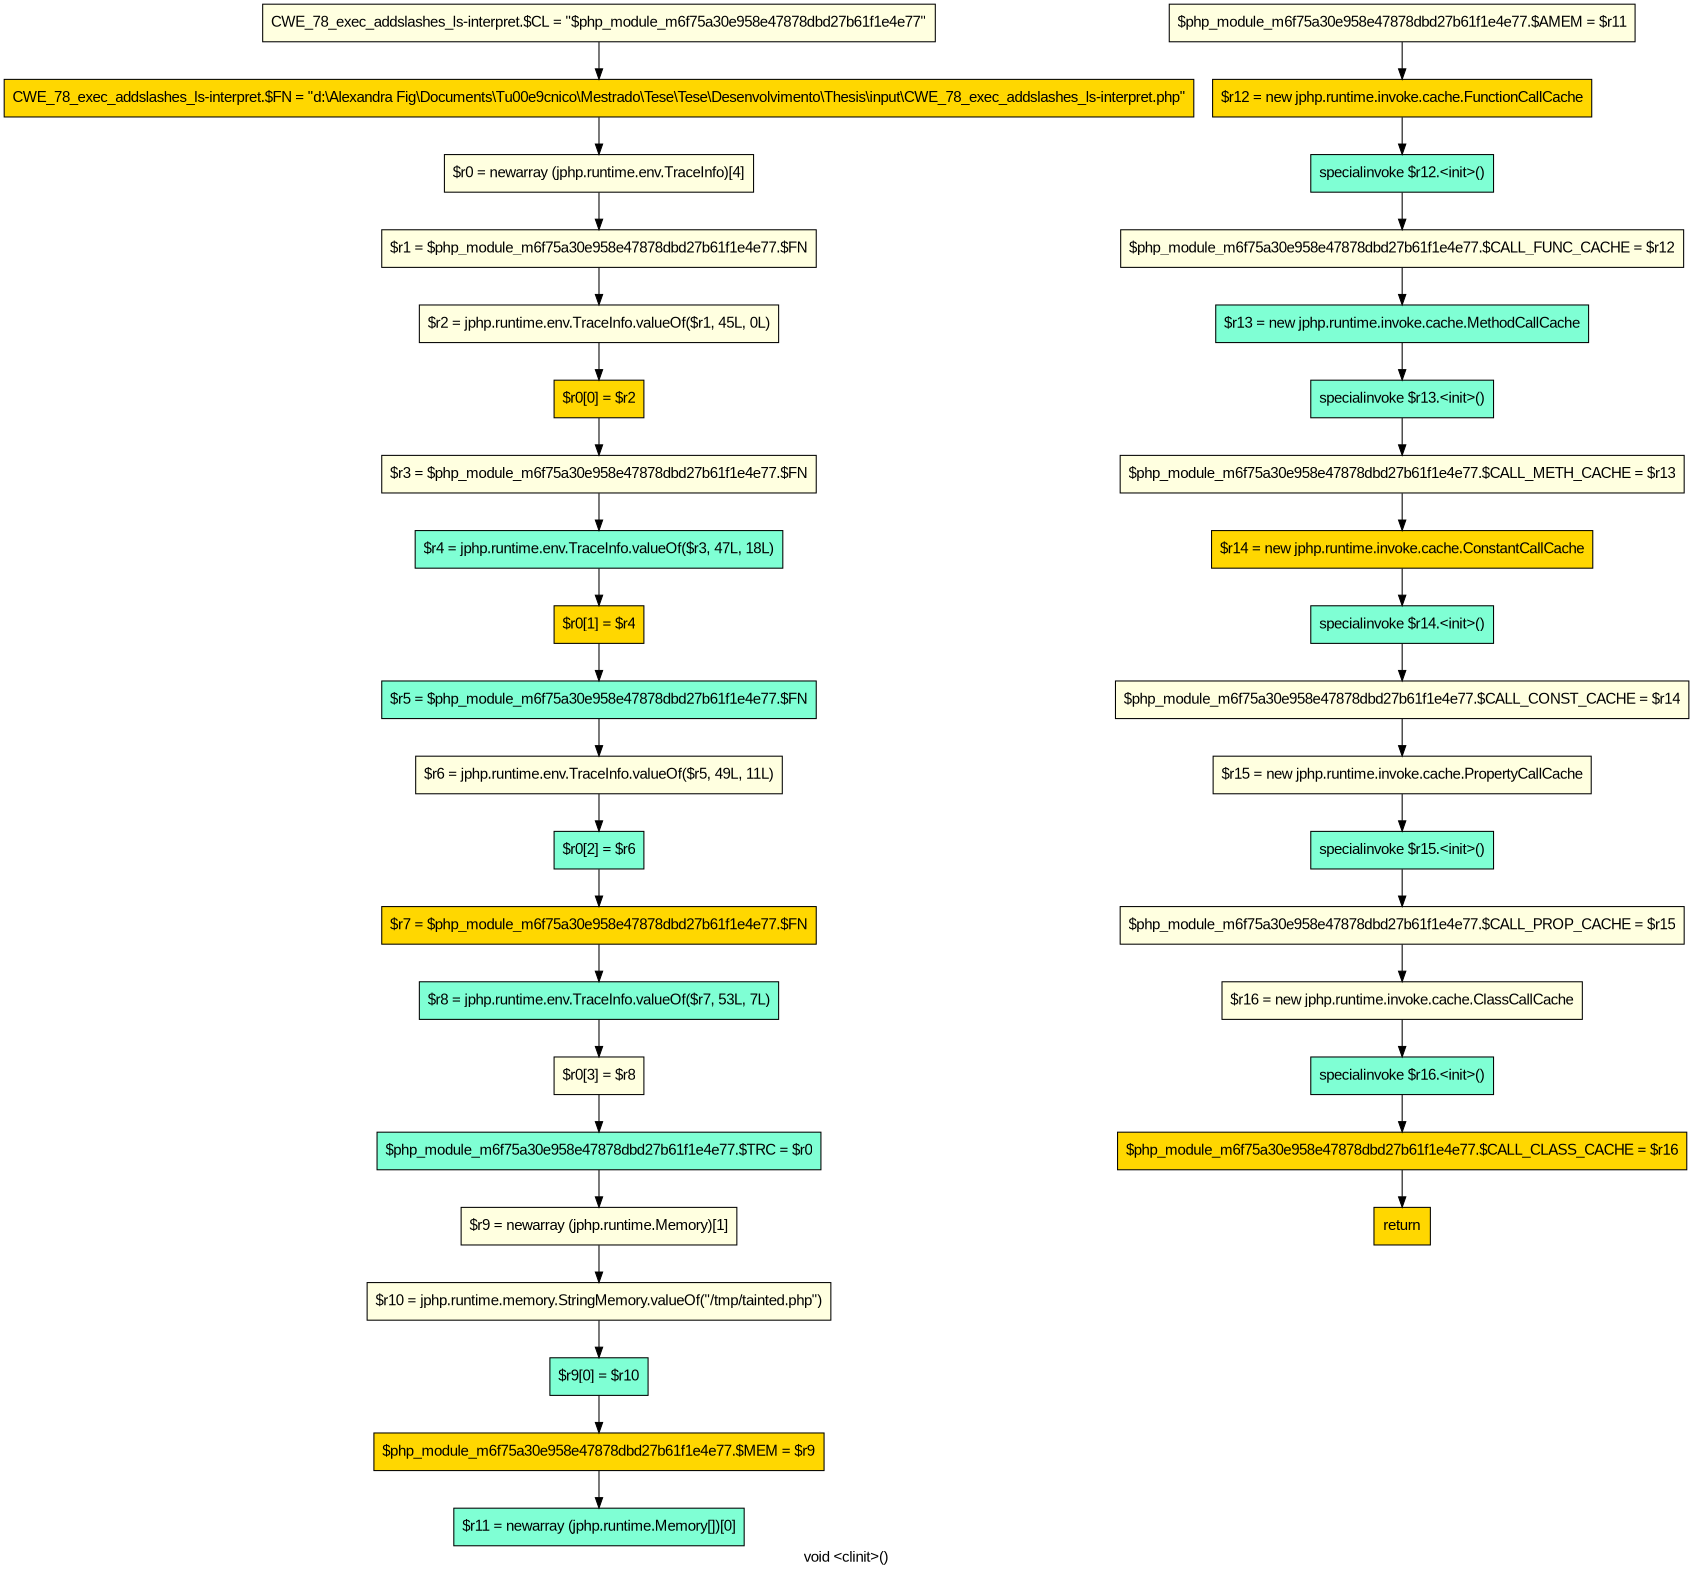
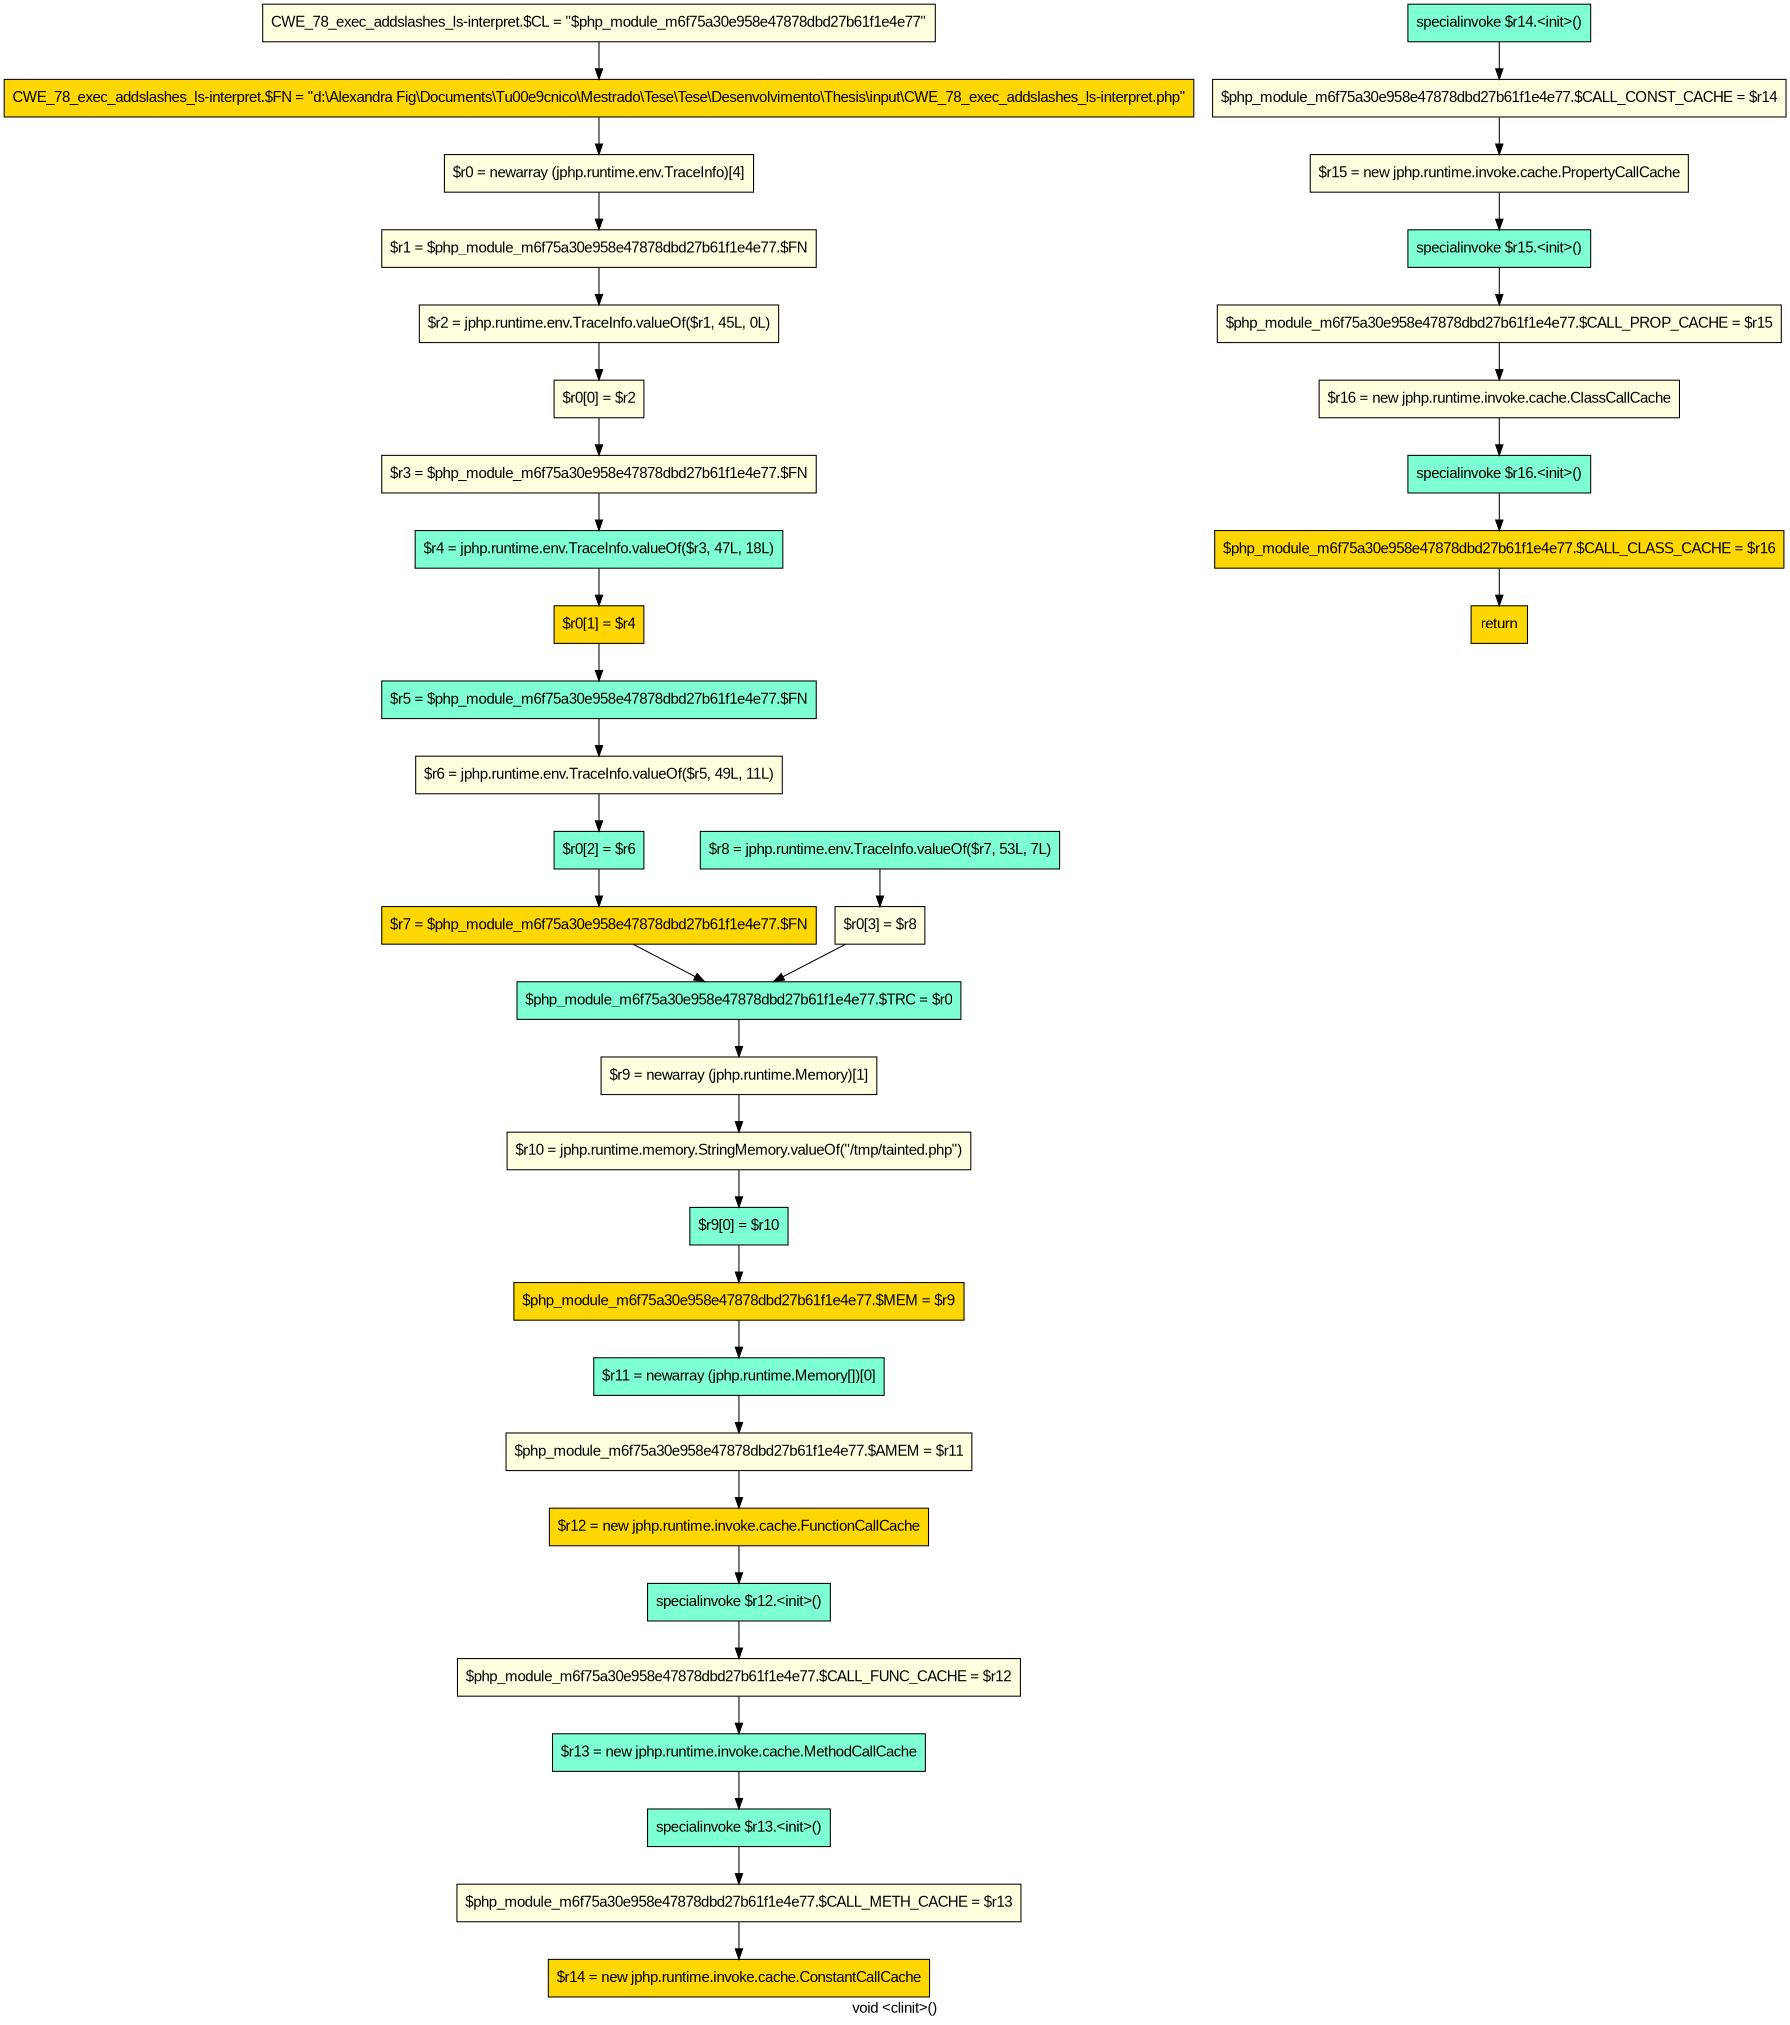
node "$r0[0] = $r2": fillcolor gold -> lightyellow
edge "$r14 = new jphp.runtime.invoke.cache.ConstantCallCache" -> "specialinvoke $r14.<init>()": removed
edge "$r7 = $php_module_m6f75a30e958e47878dbd27b61f1e4e77.$FN" -> "$r8 = jphp.runtime.env.TraceInfo.valueOf($r7, 53L, 7L)": now "$r7 = $php_module_m6f75a30e958e47878dbd27b61f1e4e77.$FN" -> "$php_module_m6f75a30e958e47878dbd27b61f1e4e77.$TRC = $r0"
edge "$r11 = newarray (jphp.runtime.Memory[])[0]" -> "$php_module_m6f75a30e958e47878dbd27b61f1e4e77.$AMEM = $r11": added
